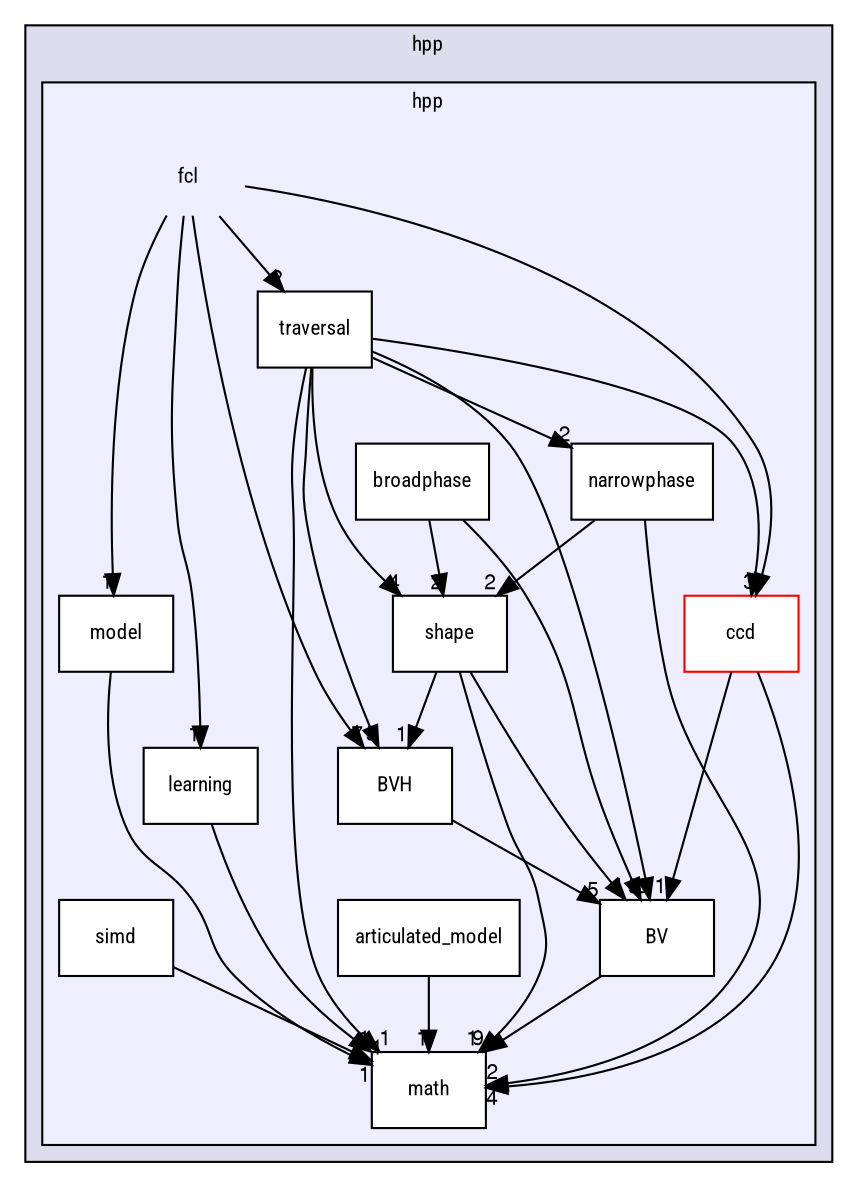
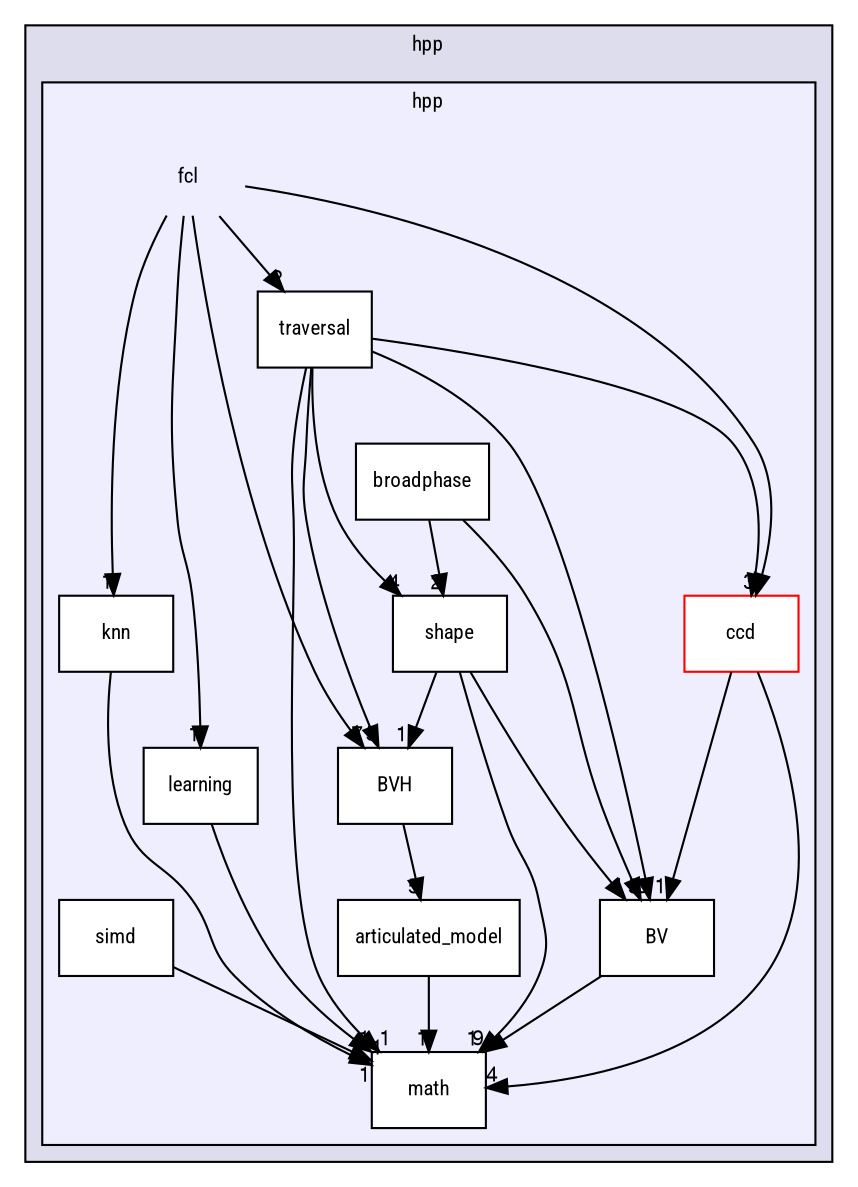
node "narrowphase": removed
node "model": label "model" -> "knn"
edge "BVH" -> "BV": now "BVH" -> "articulated_model"
